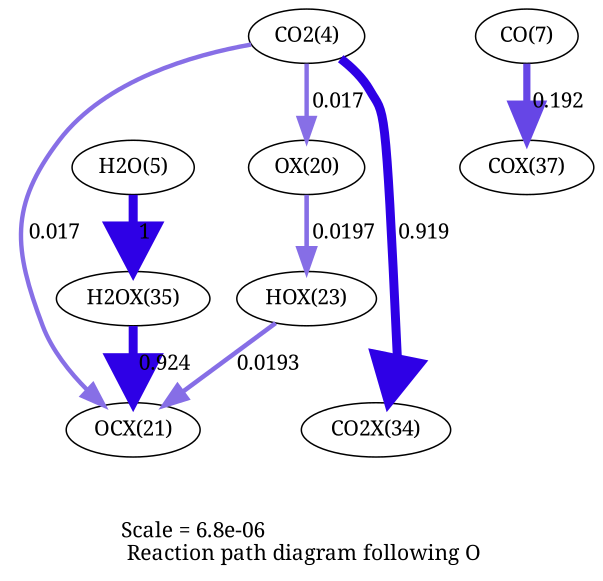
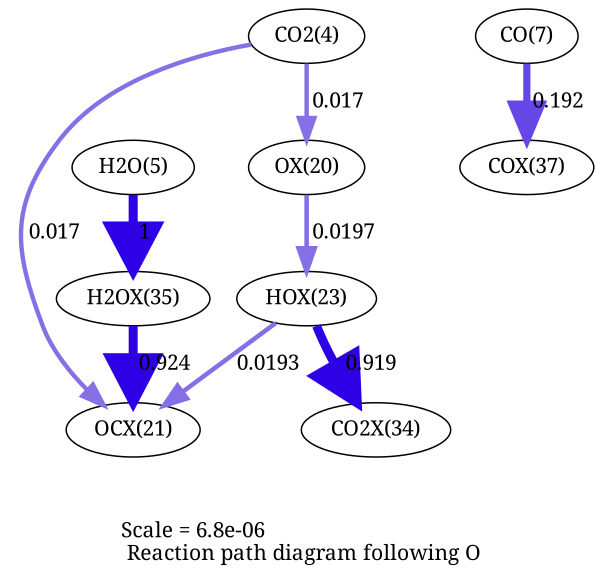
edge "CO2(4)" -> "CO2X(34)": now "HOX(23)" -> "CO2X(34)"
